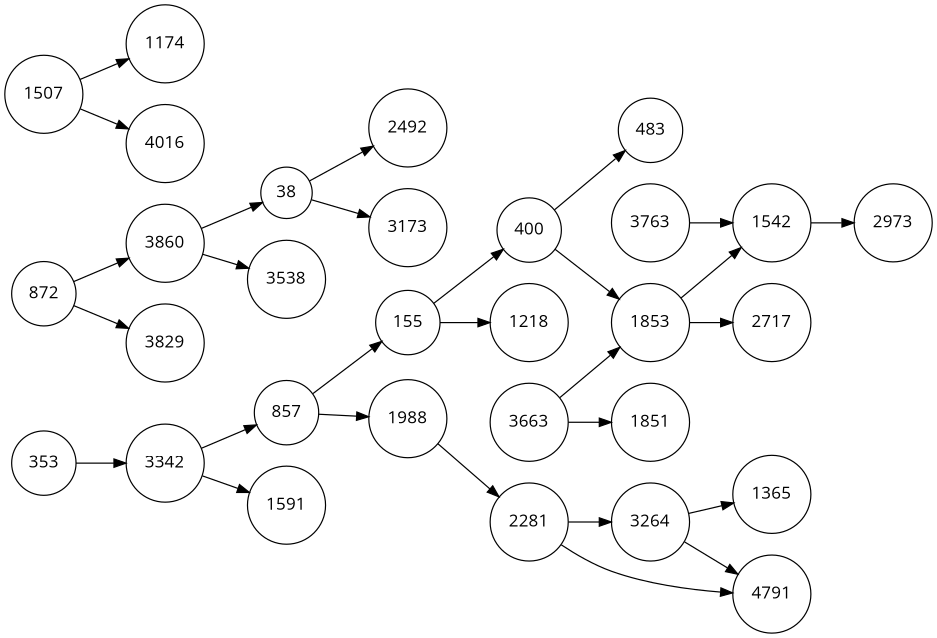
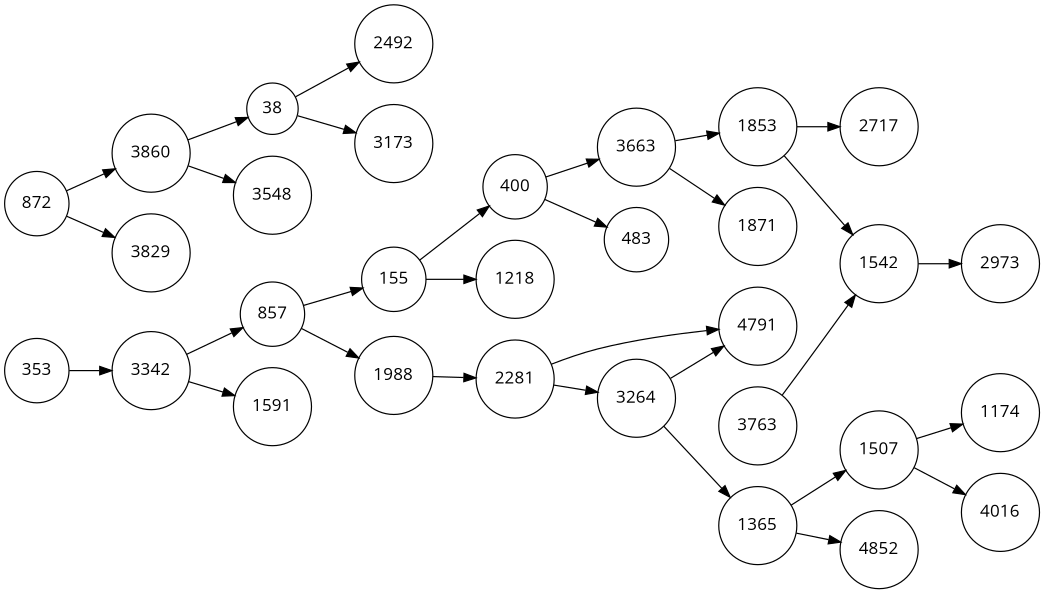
edge "400" -> "1853": now "400" -> "3663"
node "3538": label "3538" -> "3548"
node "1851": label "1851" -> "1871"
edge "1365" -> "1507": added
node "4852": added
